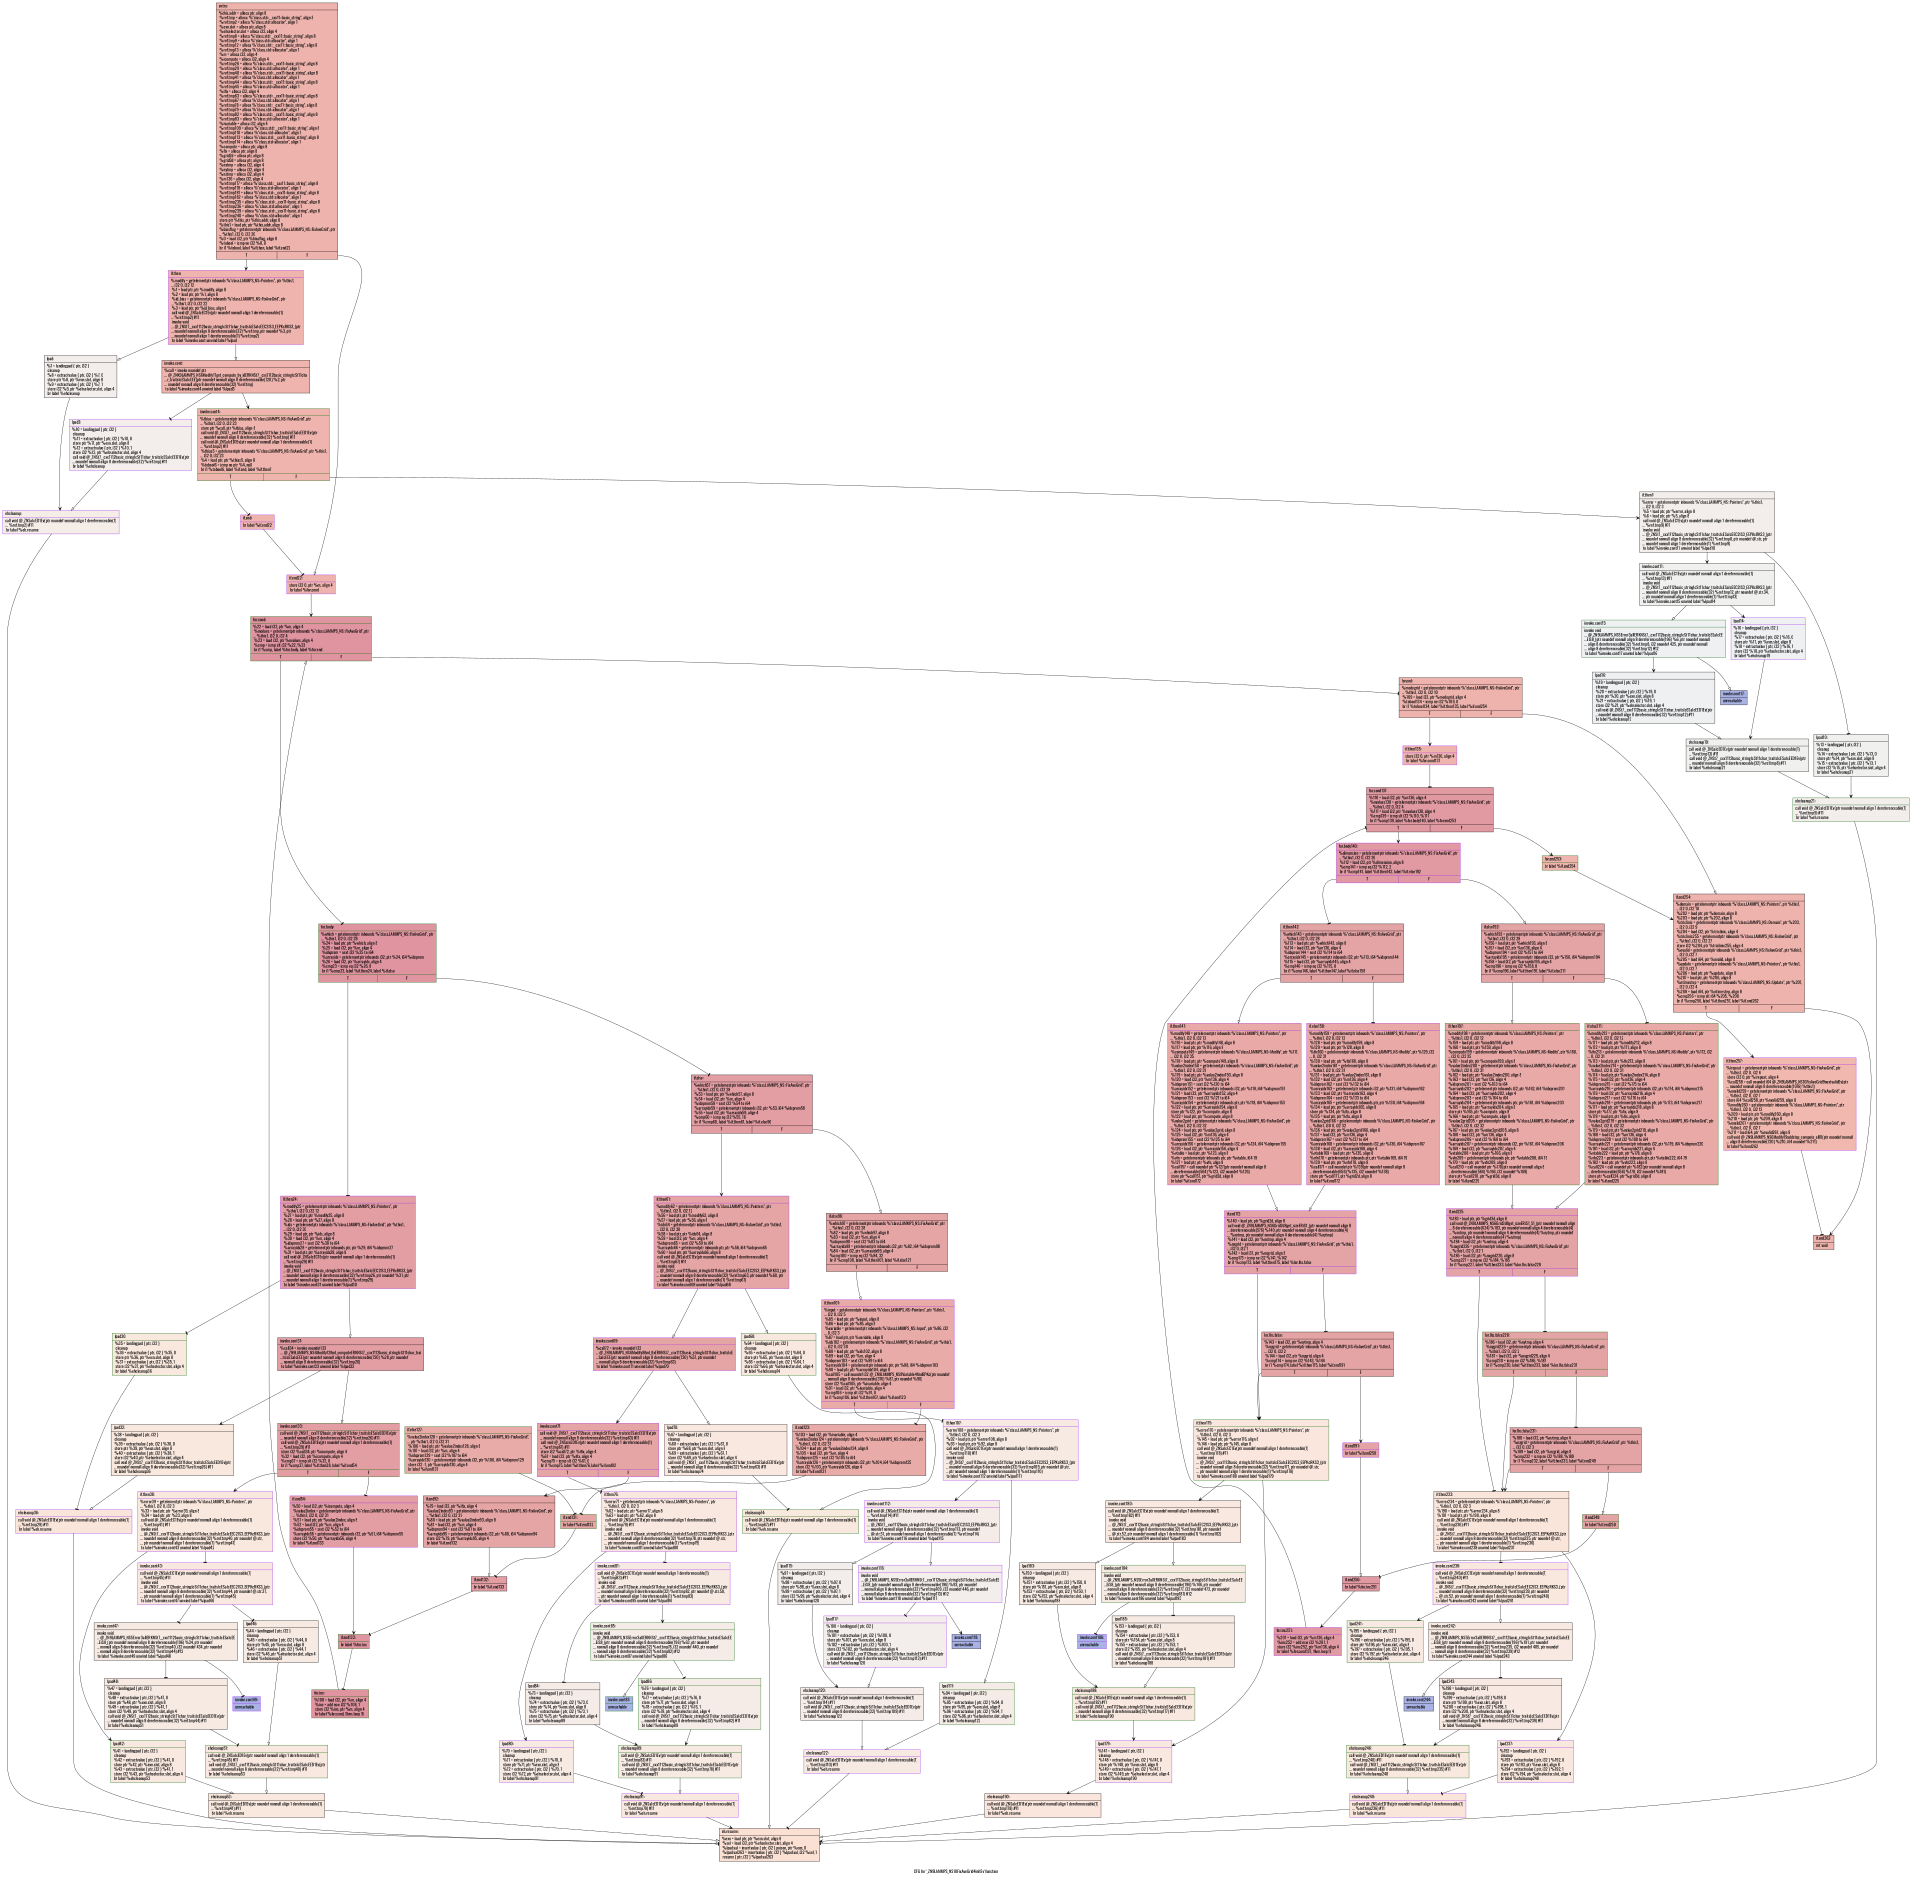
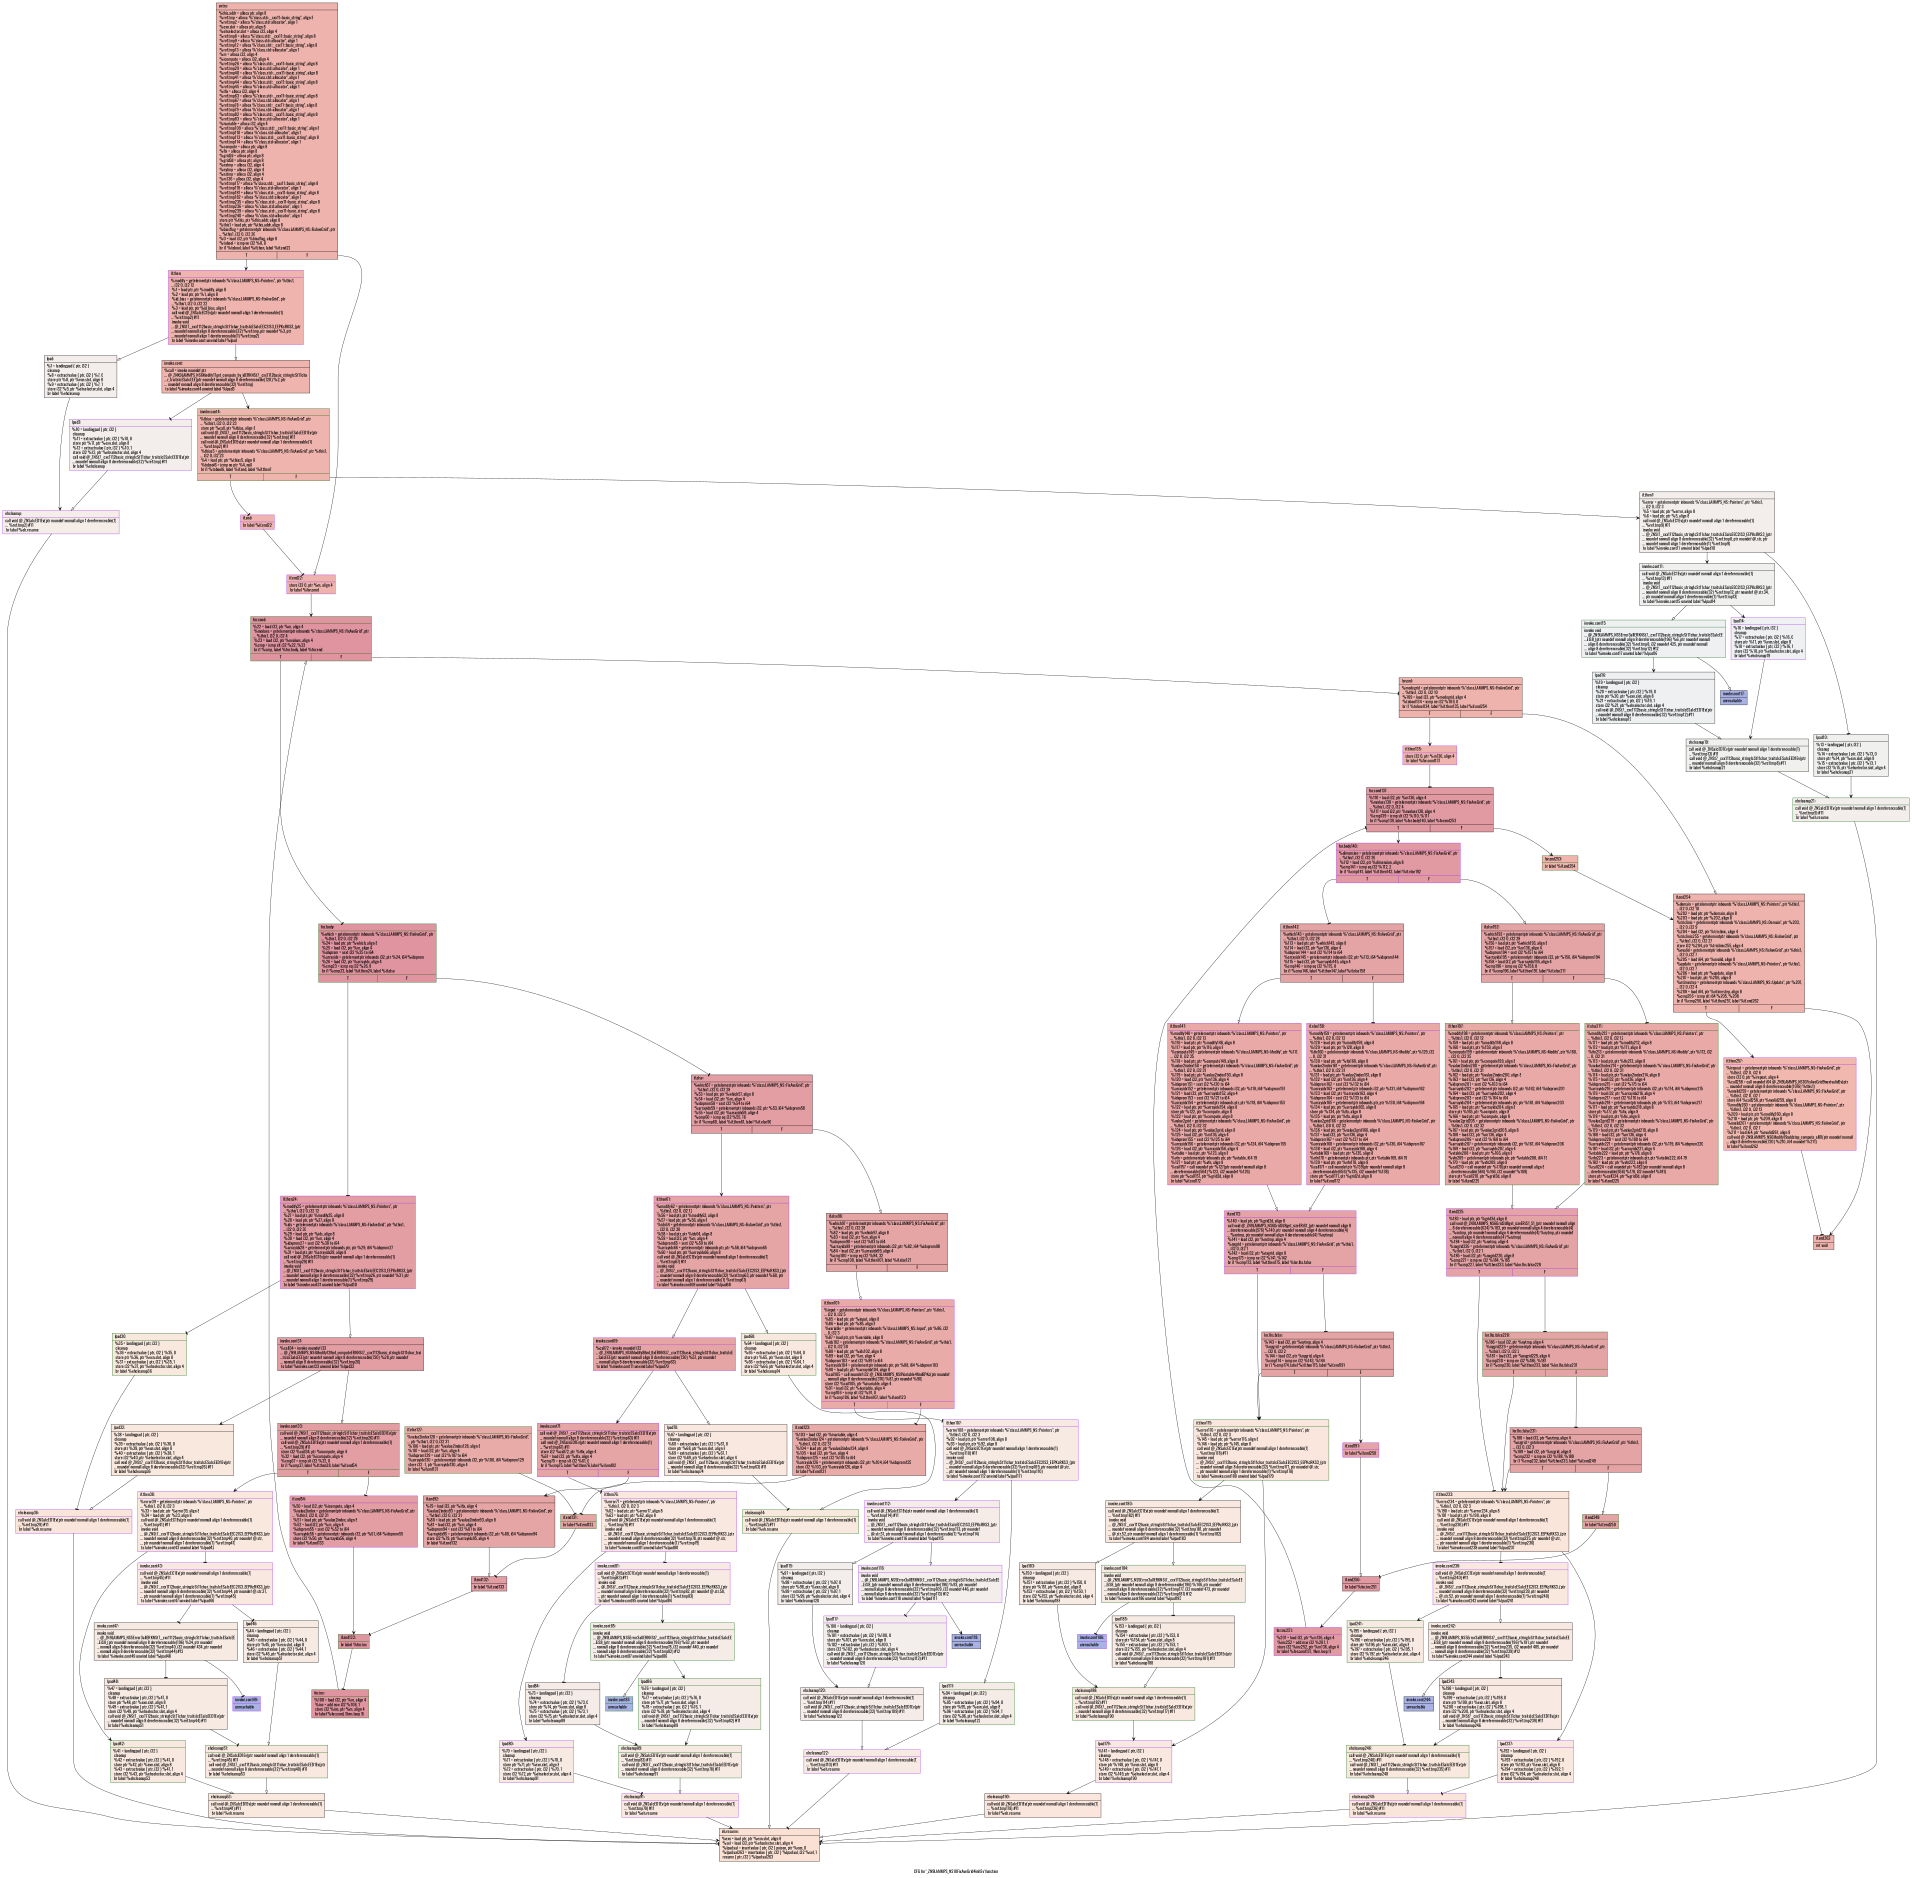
node "if.end172:": text "%142 = load i37, ptr %nxgrid, align 8" -> "%142 = load i32, ptr %nxgrid, align 8"
edge "invoke.cont85:" -> "lpad86:": arrowhead tee -> vee
edge "ehcleanup53:" -> "eh.resume:": arrowhead onormal -> vee
